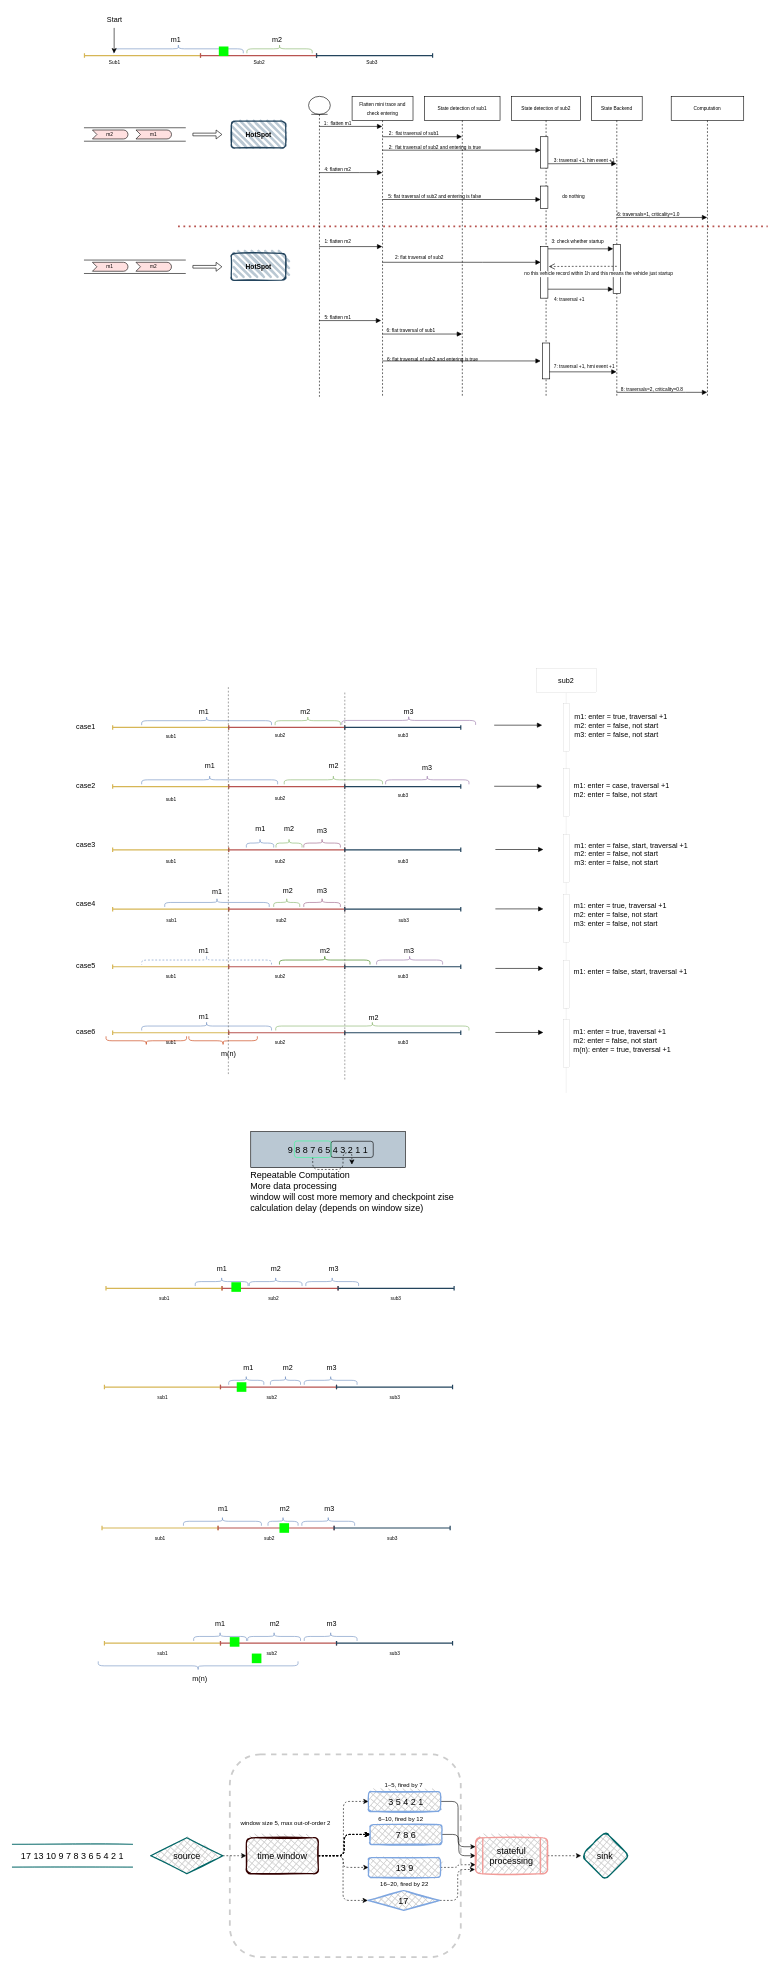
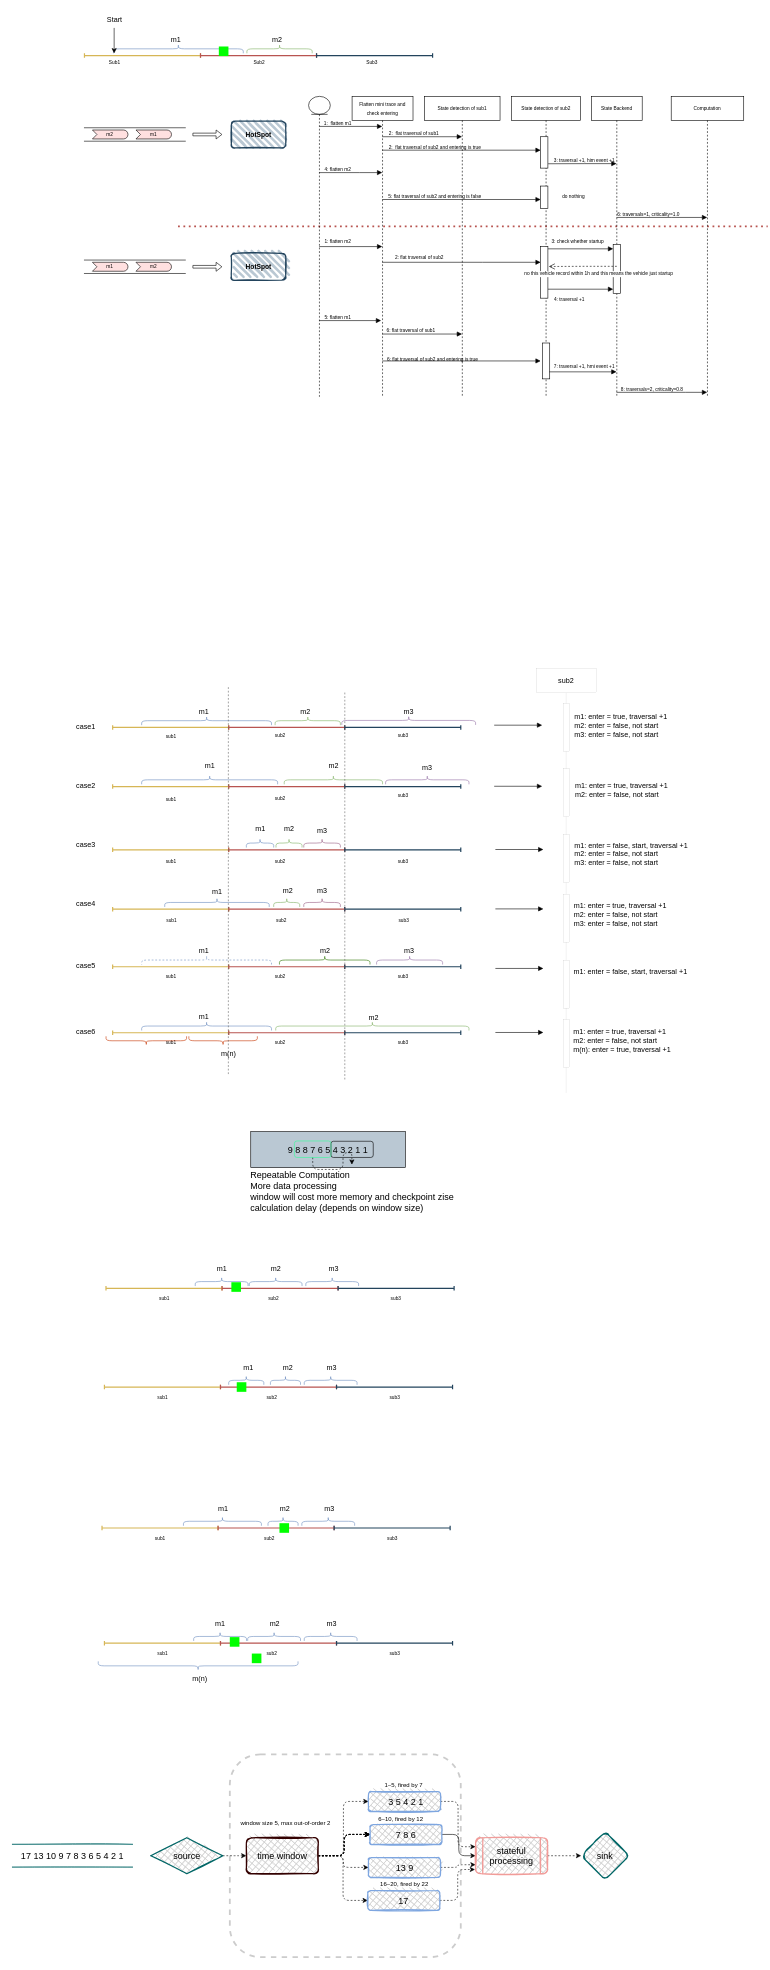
node "m1: enter = case, traversal +1 m2: enter = false, not start": label "m1: enter = case, traversal +1 m2: enter = false, not start" -> "m1: enter = true, traversal +1 m2: enter = false, not start"
edge "3 5 4 2 1" -> "stateful processing": style solid -> dashed
node "17": shape diamond -> rounded rectangle
